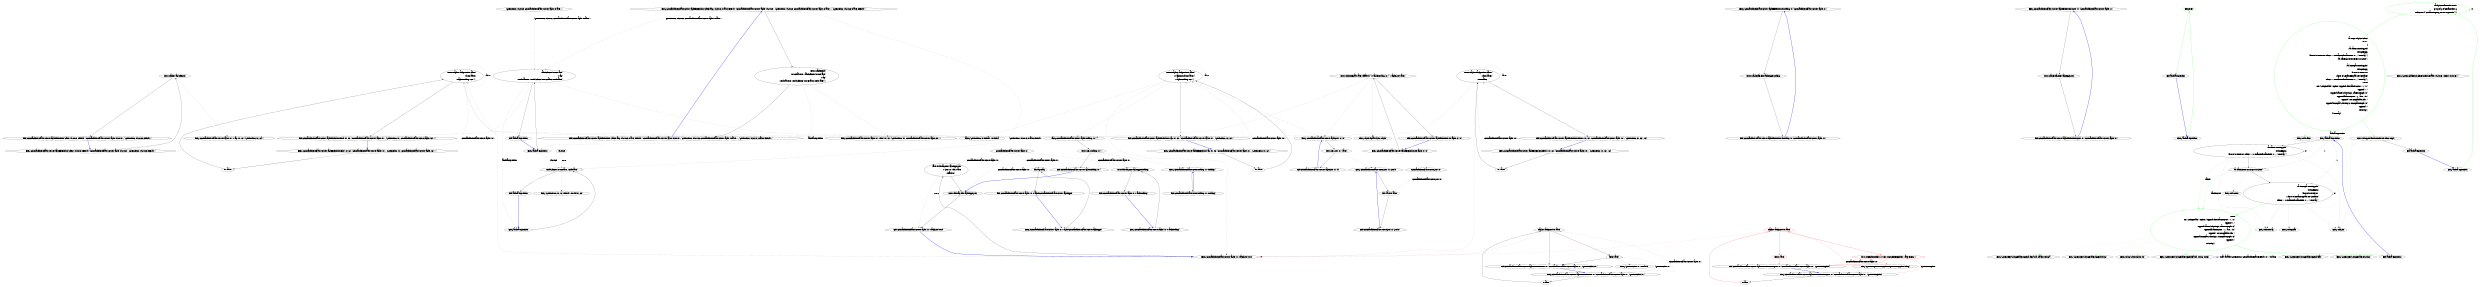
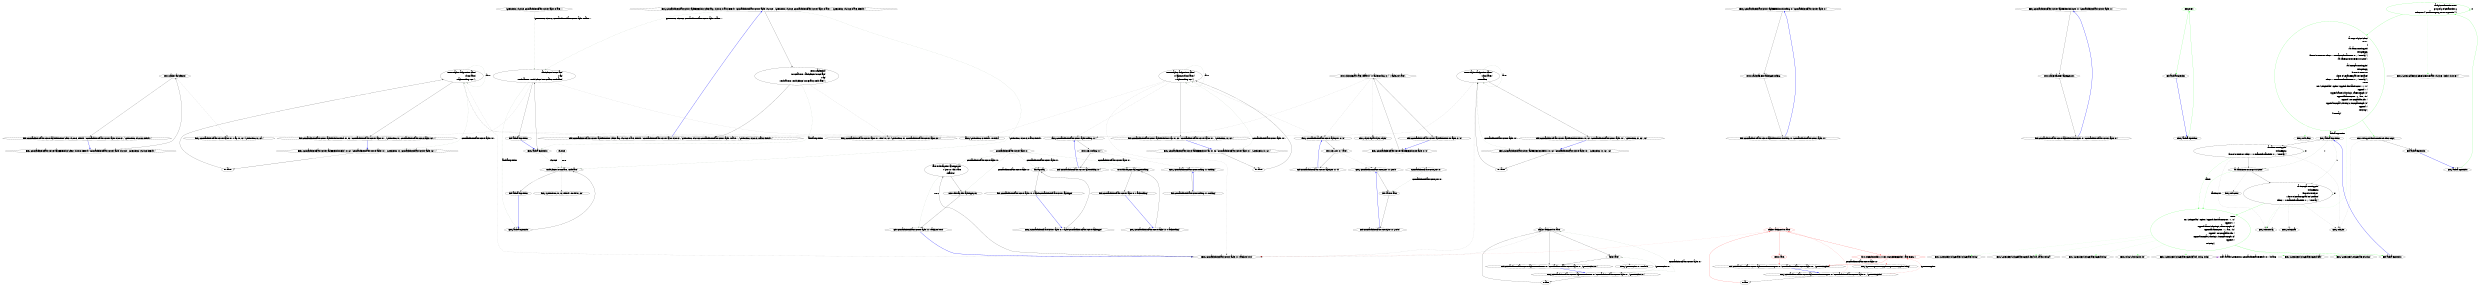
edge "Exit CommandLine.Infrastructure.Maybe.Nothing<T>()" -> "return this.Tag == MaybeType.Just;": now "Exit CommandLine.Infrastructure.Maybe.Nothing<T>()" -> "Entry CommandLine.Infrastructure.Maybe.Nothing<T>()"
node "Entry System.Text.StringBuilder.StringBuilder(string)": added
